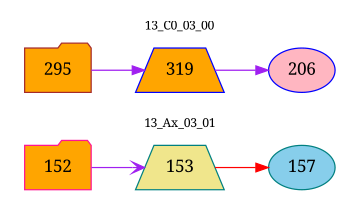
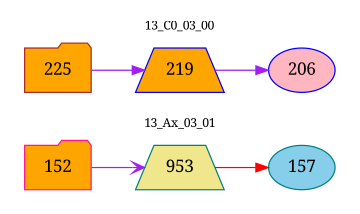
node "295": label "295" -> "225"
node "319": label "319" -> "219"
node "153": label "153" -> "953"
